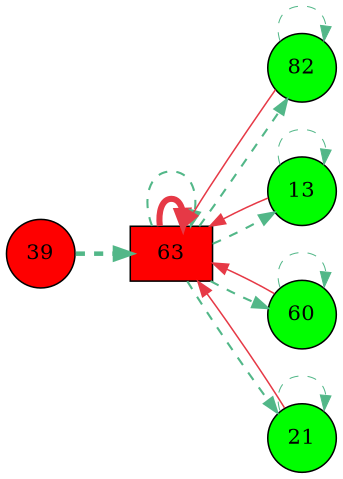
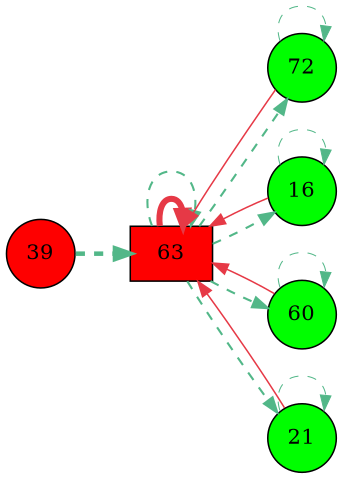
node "82": label "82" -> "72"
node "13": label "13" -> "16"
